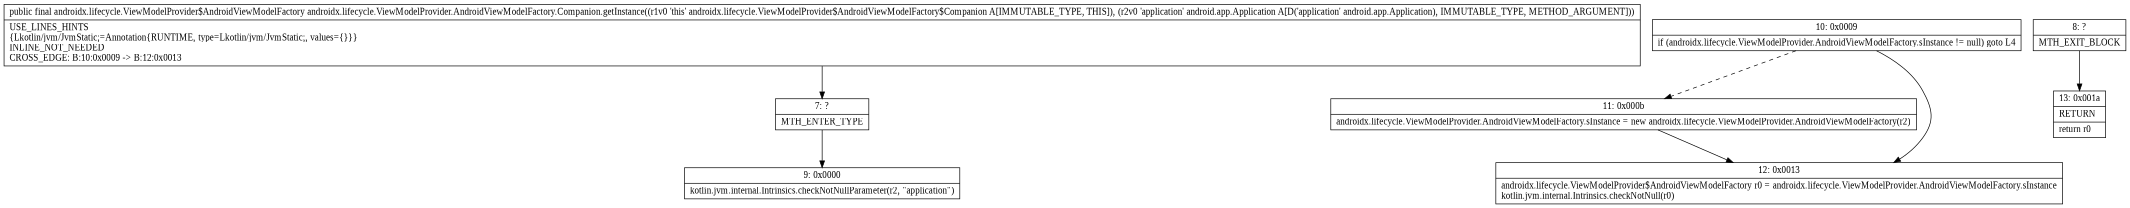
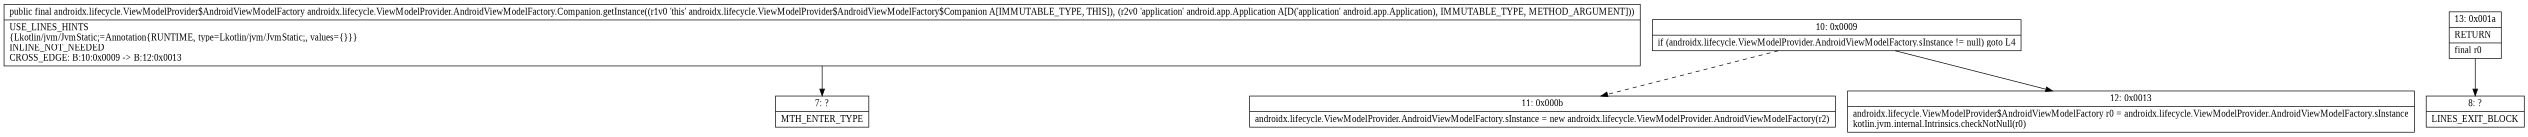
node "8: ?": text "MTH_EXIT_BLOCK" -> "LINES_EXIT_BLOCK"
edge "8: ?" -> "13: 0x001a": reversed
node "13: 0x001a": text "return r0" -> "final r0"
edge "11: 0x000b" -> "12: 0x0013": removed
node "9: 0x0000": removed
